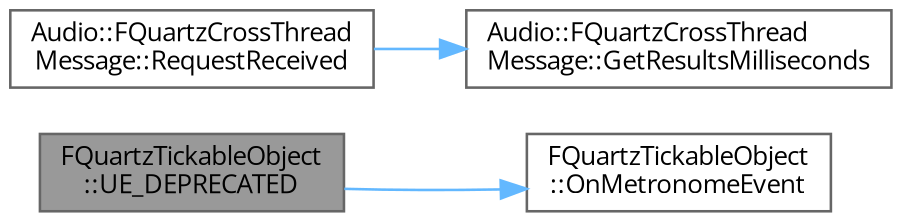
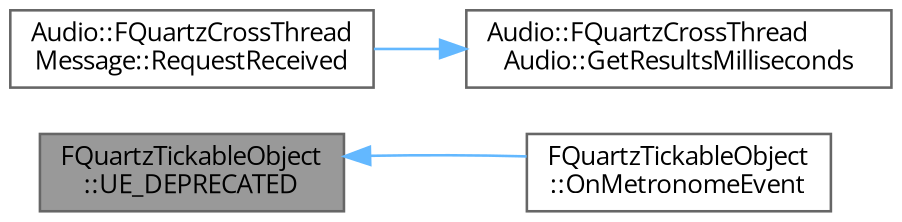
node "Audio::FQuartzCrossThread Message::GetResultsMilliseconds": label "Audio::FQuartzCrossThread Message::GetResultsMilliseconds" -> "Audio::FQuartzCrossThread Audio::GetResultsMilliseconds"
edge "FQuartzTickableObject ::UE_DEPRECATED" -> "FQuartzTickableObject ::OnMetronomeEvent": reversed
